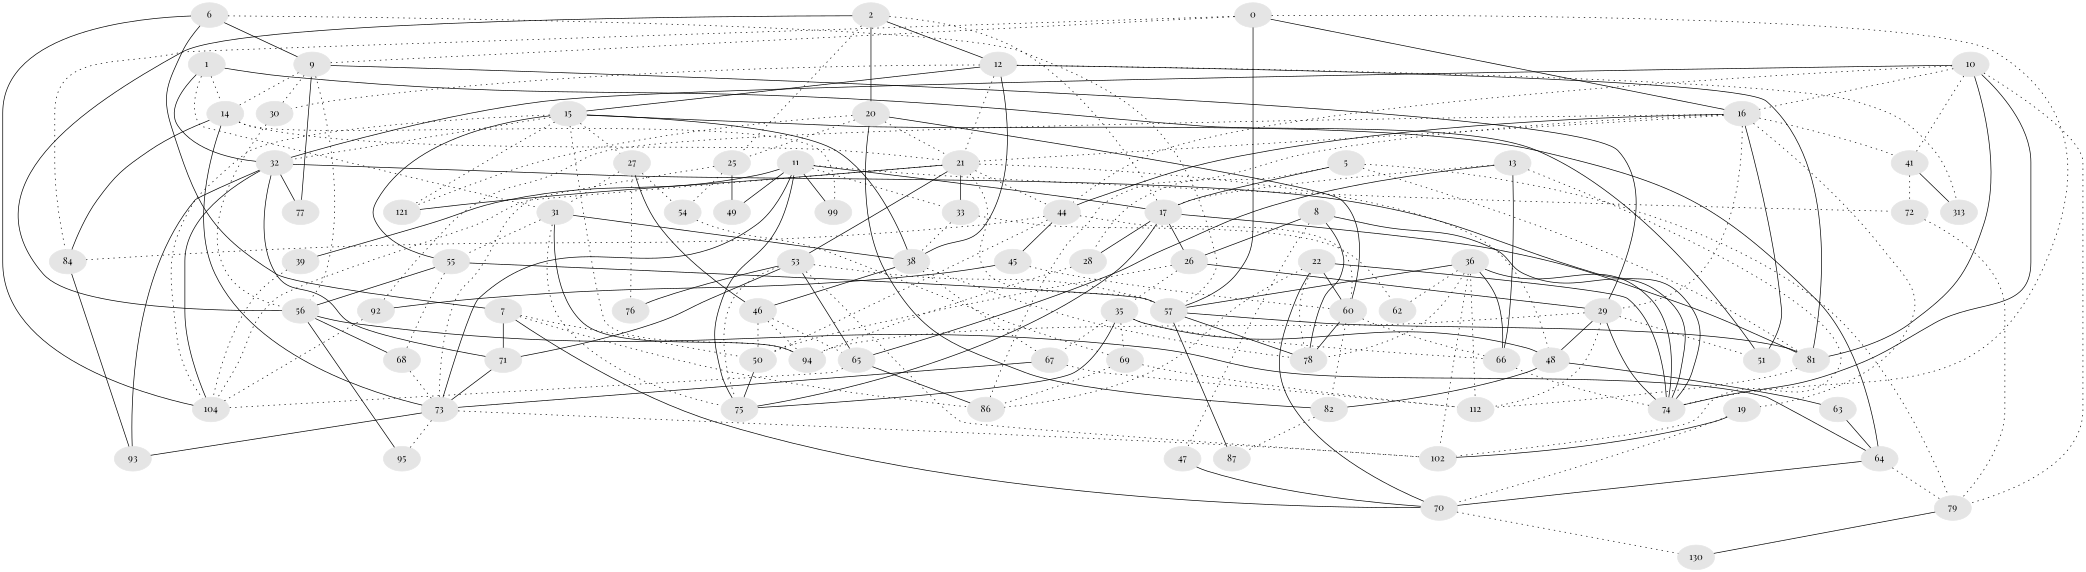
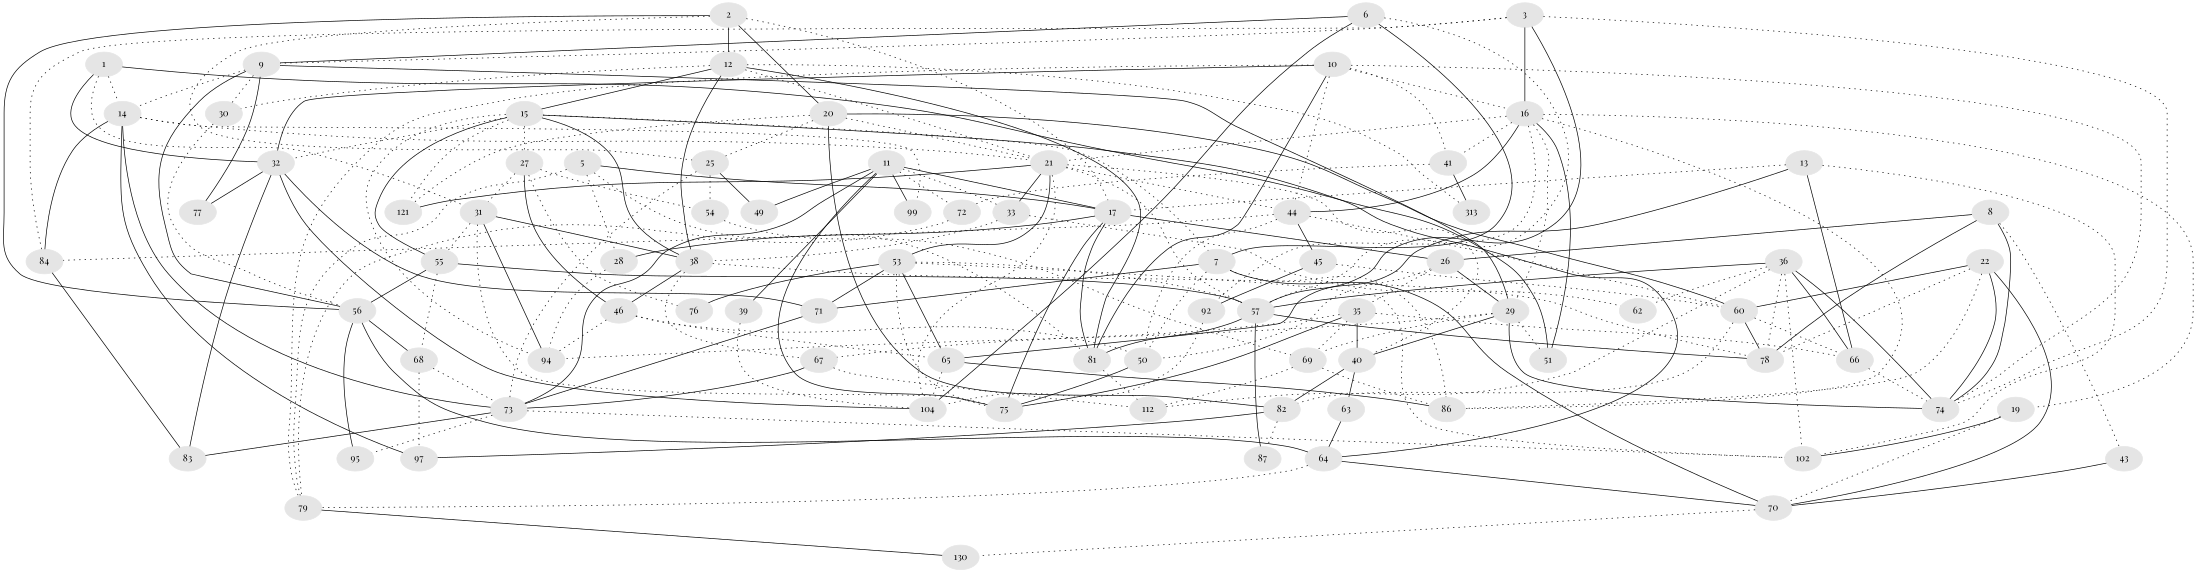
node "0": label "0" -> "3"
edge "15" -- "104": now "15" -- "7"
edge "32" -- "74": removed
edge "9" -- "56": style dotted -> solid
edge "10" -- "74": style solid -> dotted
node "48": label "48" -> "40"
edge "29" -- "112": now "29" -- "69"
node "93": label "93" -> "83"
node "97": added
node "47": label "47" -> "43"
